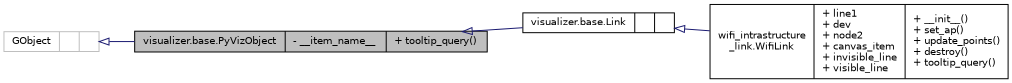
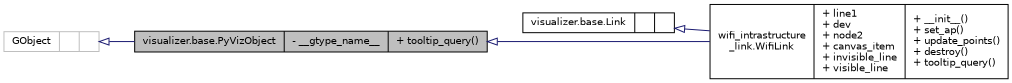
edge "visualizer.base.Link" -> "visualizer.base.PyVizObject": now "wifi_intrastructure" -> "visualizer.base.PyVizObject"
node "visualizer.base.PyVizObject": text "- __item_name__" -> "- __gtype_name__"
